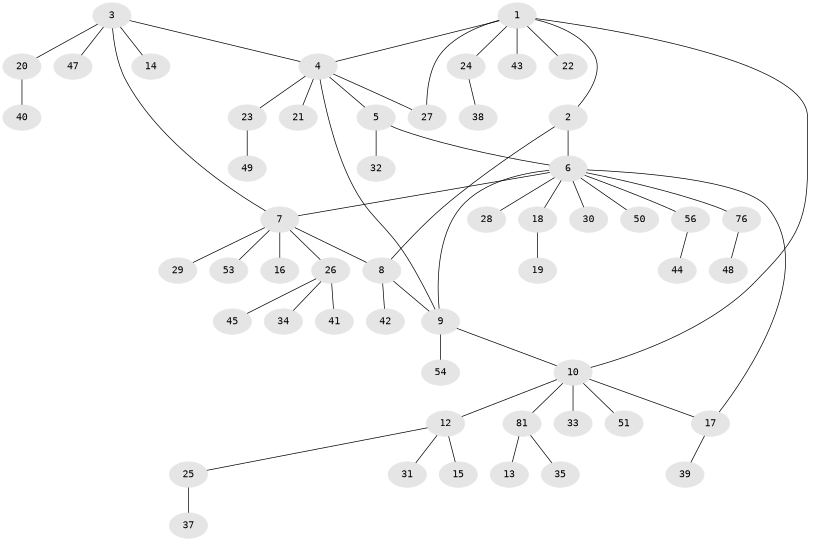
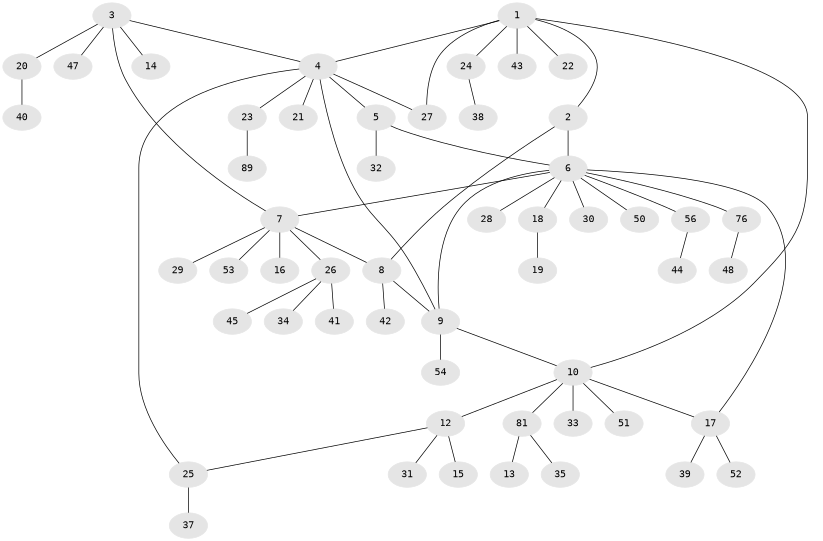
node "49": label "49" -> "89"
edge "4" -- "25": added
node "52": added
